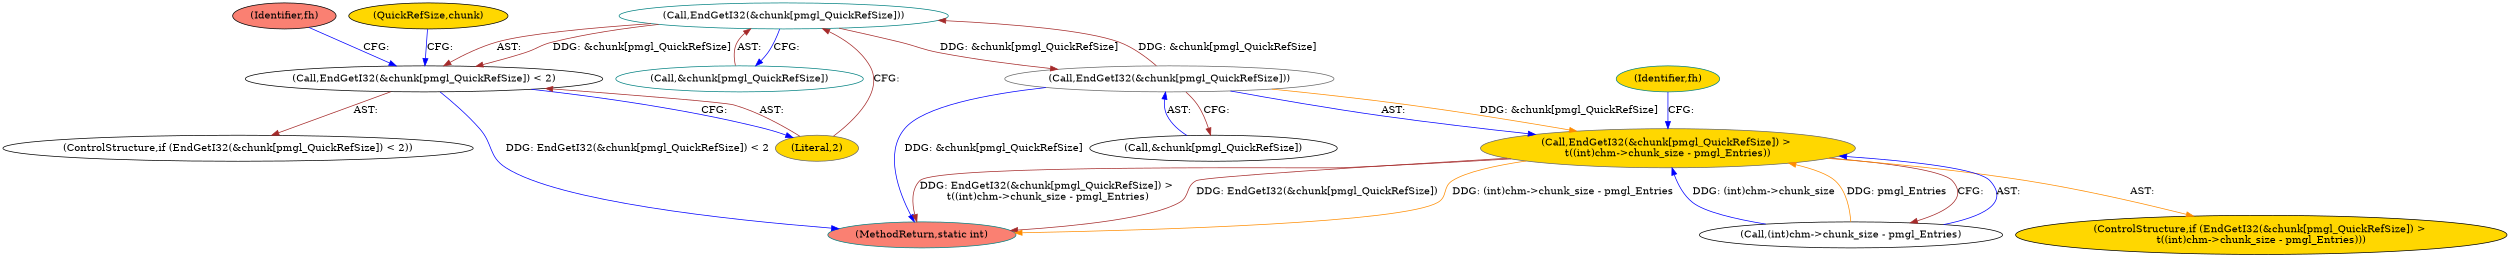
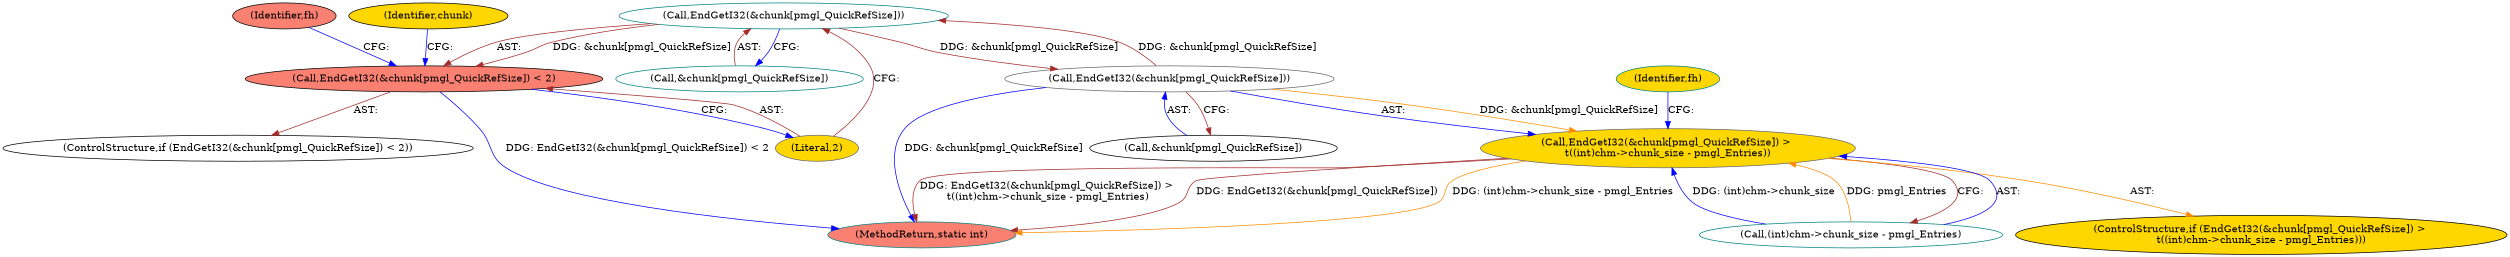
node "(QuickRefSize,chunk)": label "(QuickRefSize,chunk)" -> "(Identifier,chunk)"
node "(Call,EndGetI32(&chunk[pmgl_QuickRefSize]) < 2)": fillcolor white -> salmon
node "(Call,(int)chm->chunk_size - pmgl_Entries)": color black -> teal
